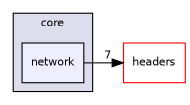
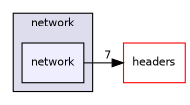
cluster "core": label "core" -> "network"
